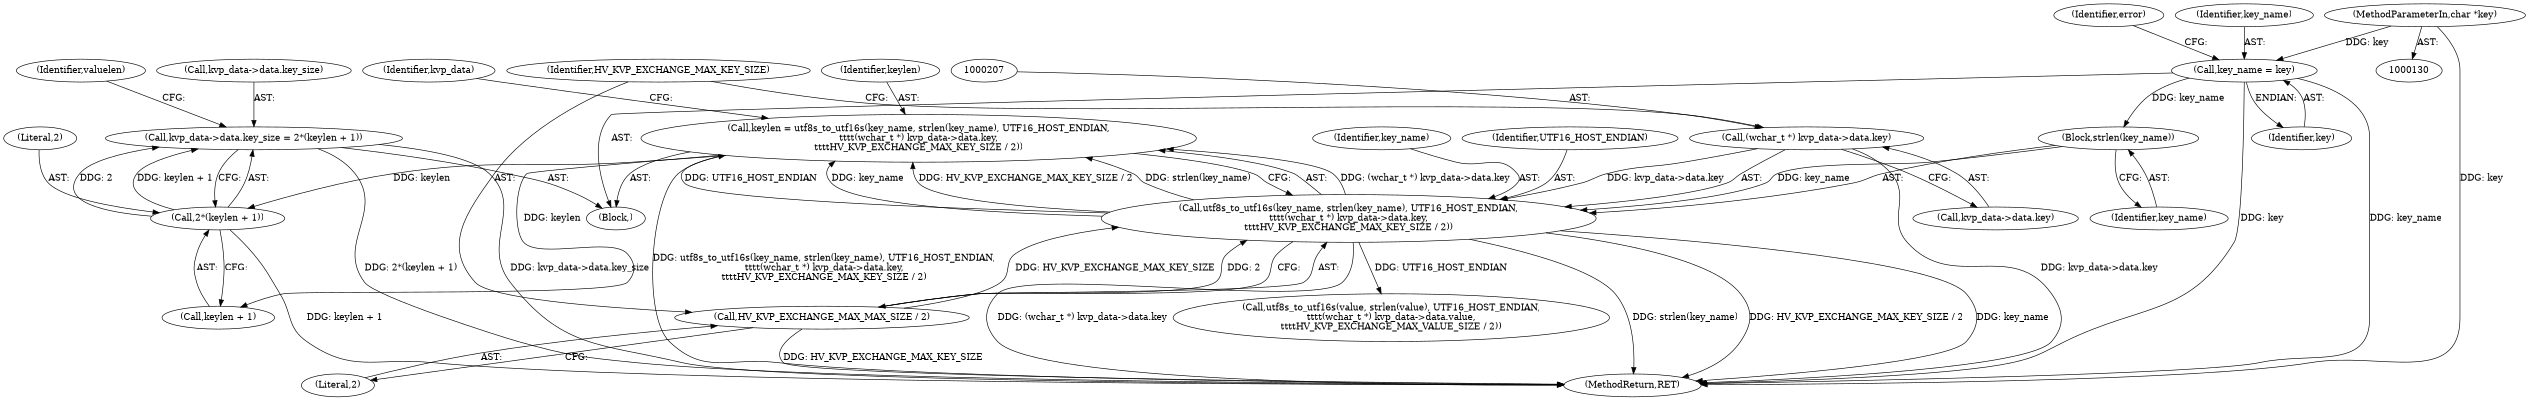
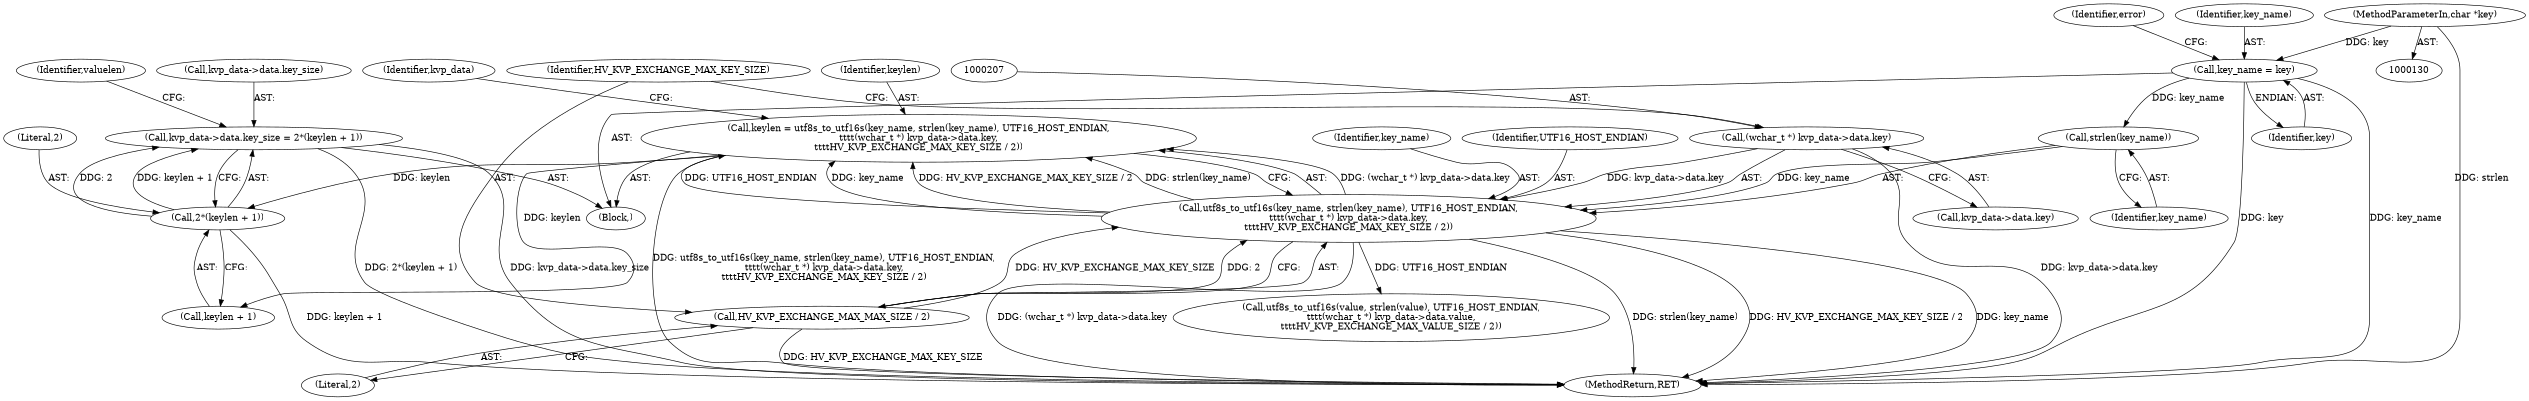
node "(Block,strlen(key_name))": label "(Block,strlen(key_name))" -> "(Call,strlen(key_name))"
edge "(MethodParameterIn,char *key)" -> "(MethodReturn,RET)": label "DDG: key" -> "DDG: strlen"
